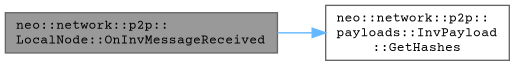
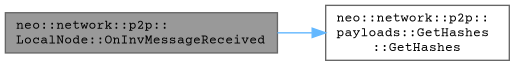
node "neo::network::p2p:: payloads::InvPayload ::GetHashes": label "neo::network::p2p:: payloads::InvPayload ::GetHashes" -> "neo::network::p2p:: payloads::GetHashes ::GetHashes"
